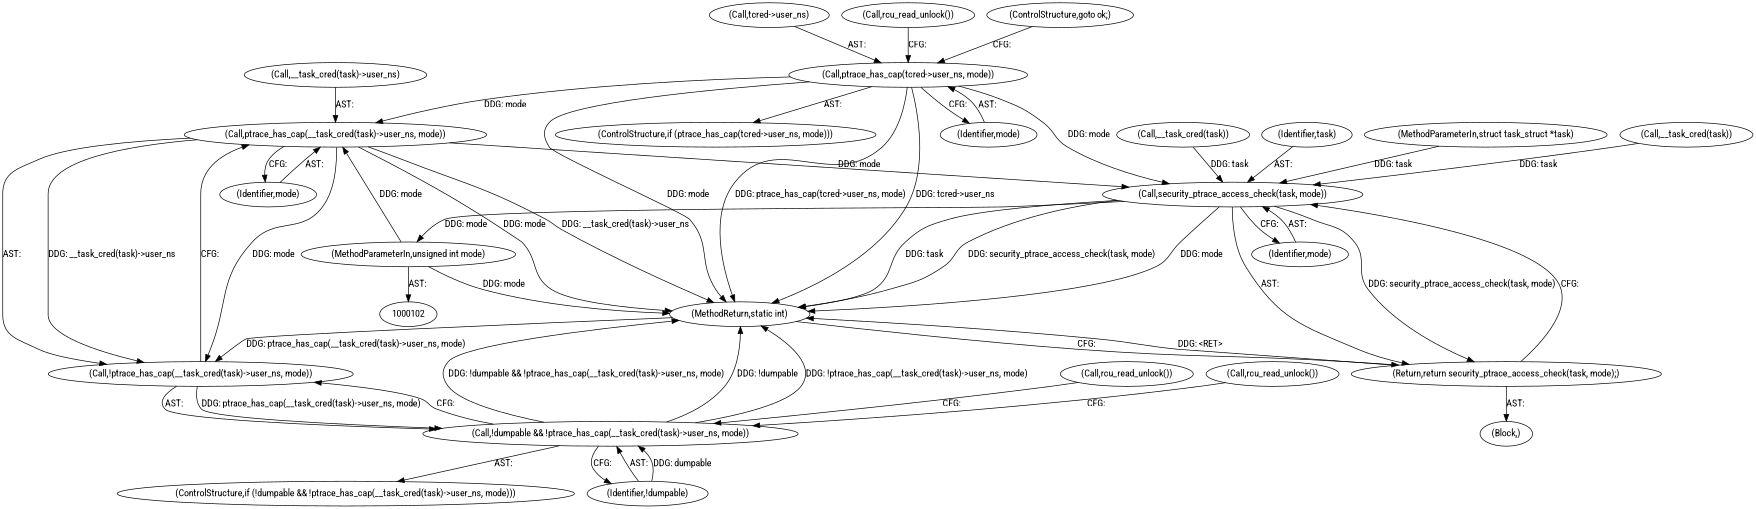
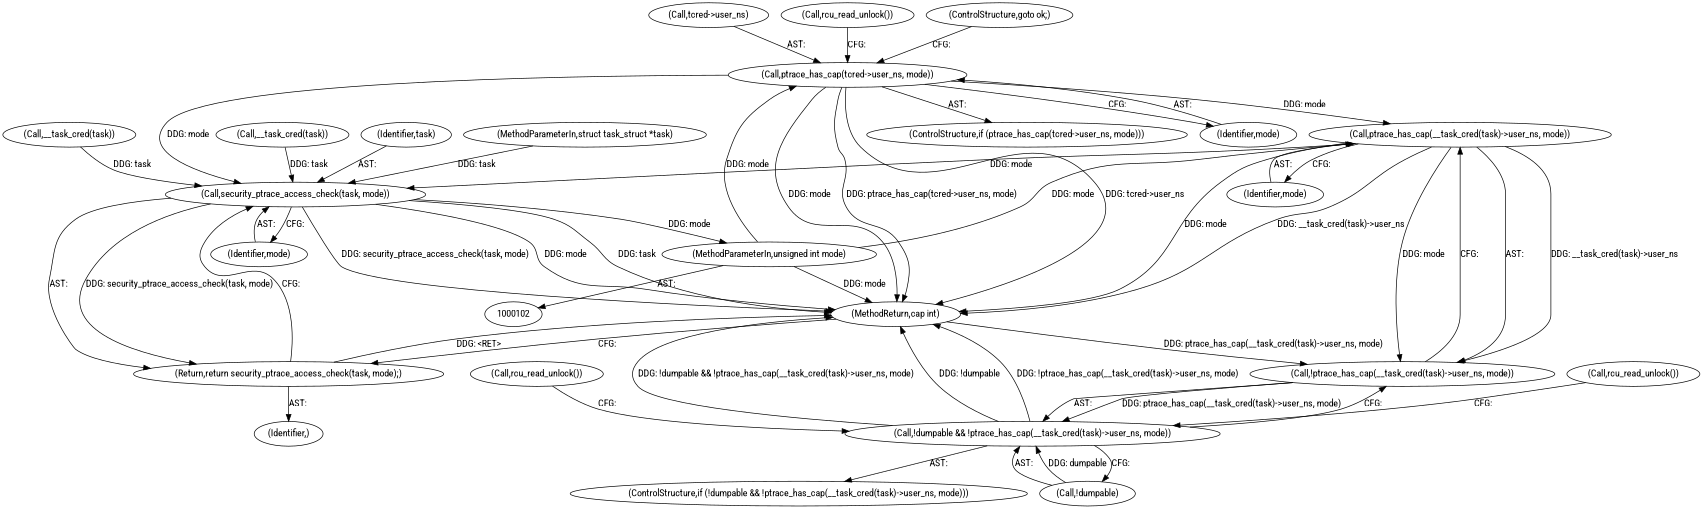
node "(Call,__task_cred(task)->user_ns)": removed
edge "(MethodParameterIn,unsigned int mode)" -> "(Call,ptrace_has_cap(tcred->user_ns, mode))": added, label "DDG: mode"
node "(MethodReturn,static int)": label "(MethodReturn,static int)" -> "(MethodReturn,cap int)"
node "(Block,)": label "(Block,)" -> "(Identifier,)"
node "(Identifier,!dumpable)": label "(Identifier,!dumpable)" -> "(Call,!dumpable)"
